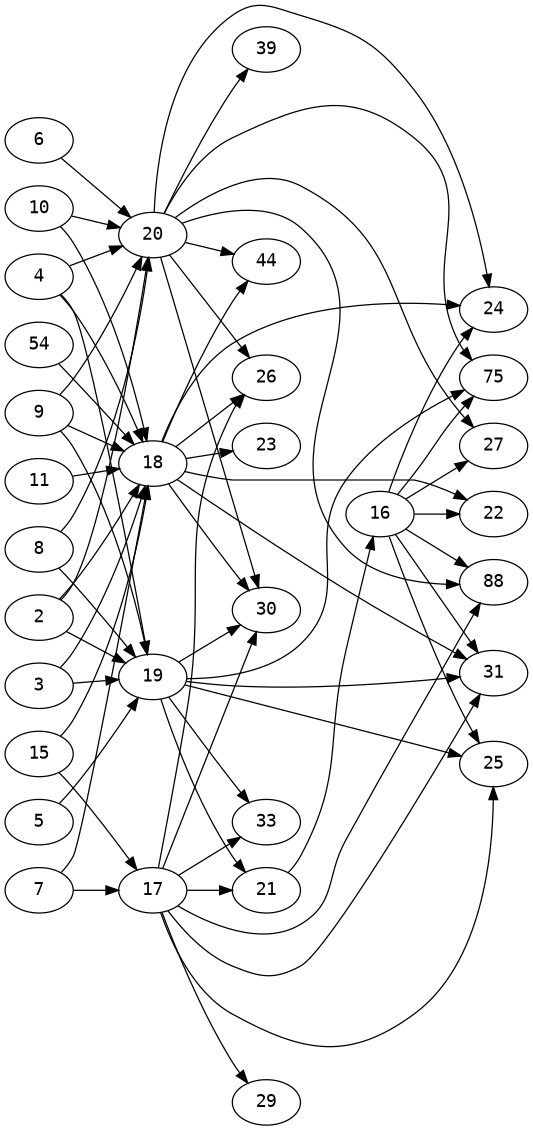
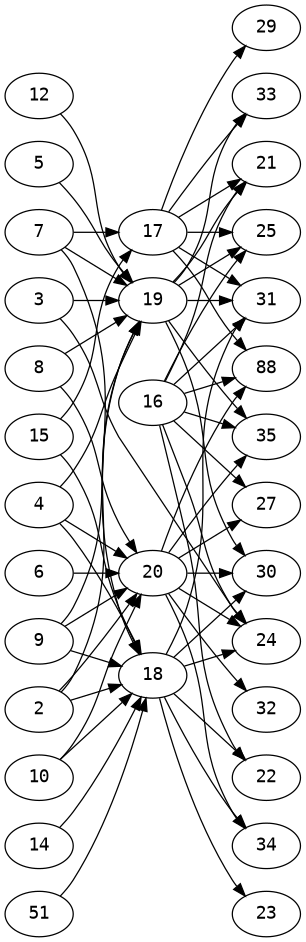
node "39": label "39" -> "32"
node "12": added
node "44": label "44" -> "34"
edge "7" -> "19": added
node "54": label "54" -> "14"
node "26": removed
node "75": label "75" -> "35"
node "11": label "11" -> "51"
edge "3" -> "18": now "3" -> "24"
edge "21" -> "16": reversed
edge "17" -> "30": removed
